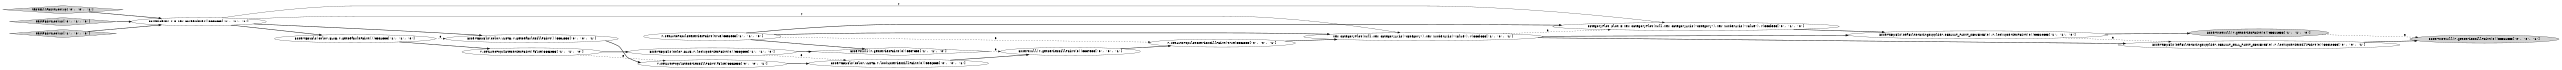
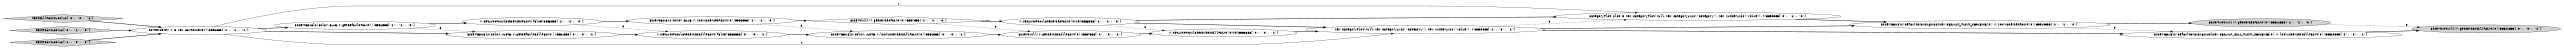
edge "r.setAutoPopulateSeriesPaint(true)@@@8@@@['1', '1', '0']" -> "assertNull(r.getSeriesPaint(0))@@@7@@@['1', '1', '0']": reversed
